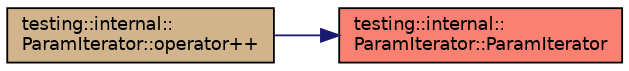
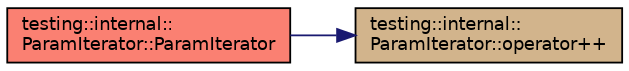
edge "testing::internal:: ParamIterator::operator++" -> "testing::internal:: ParamIterator::ParamIterator": reversed
